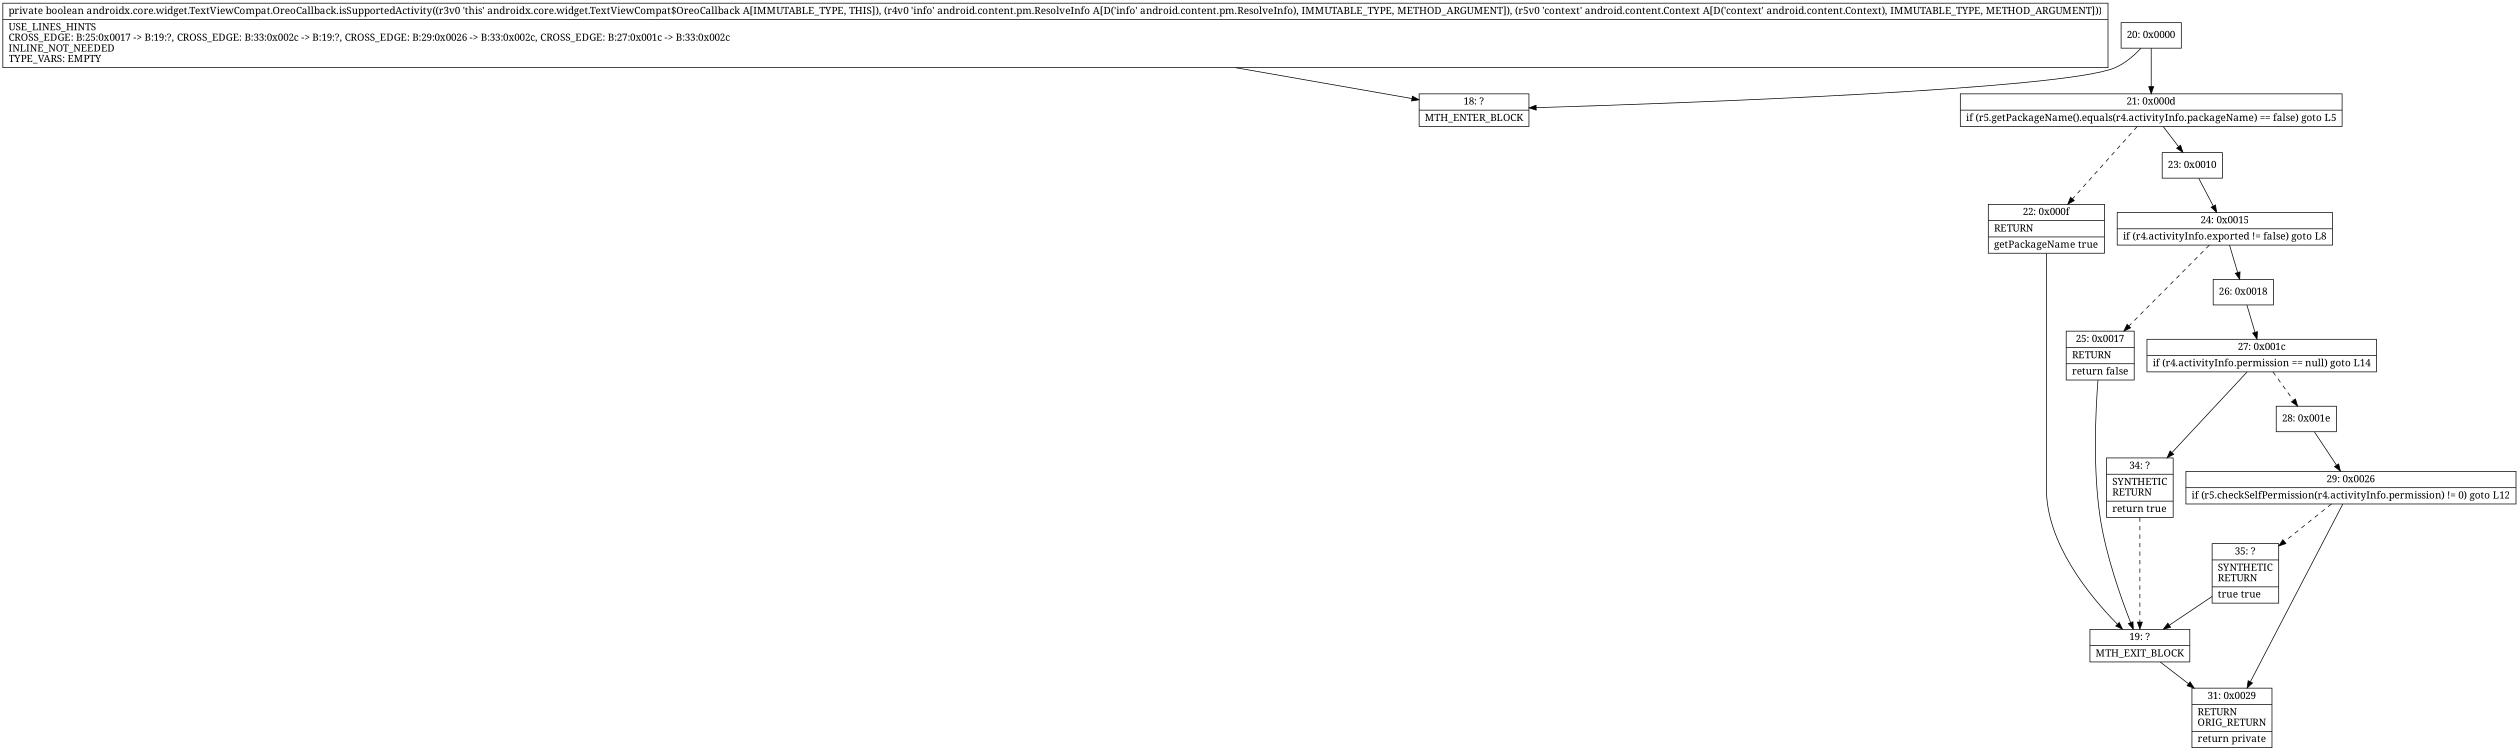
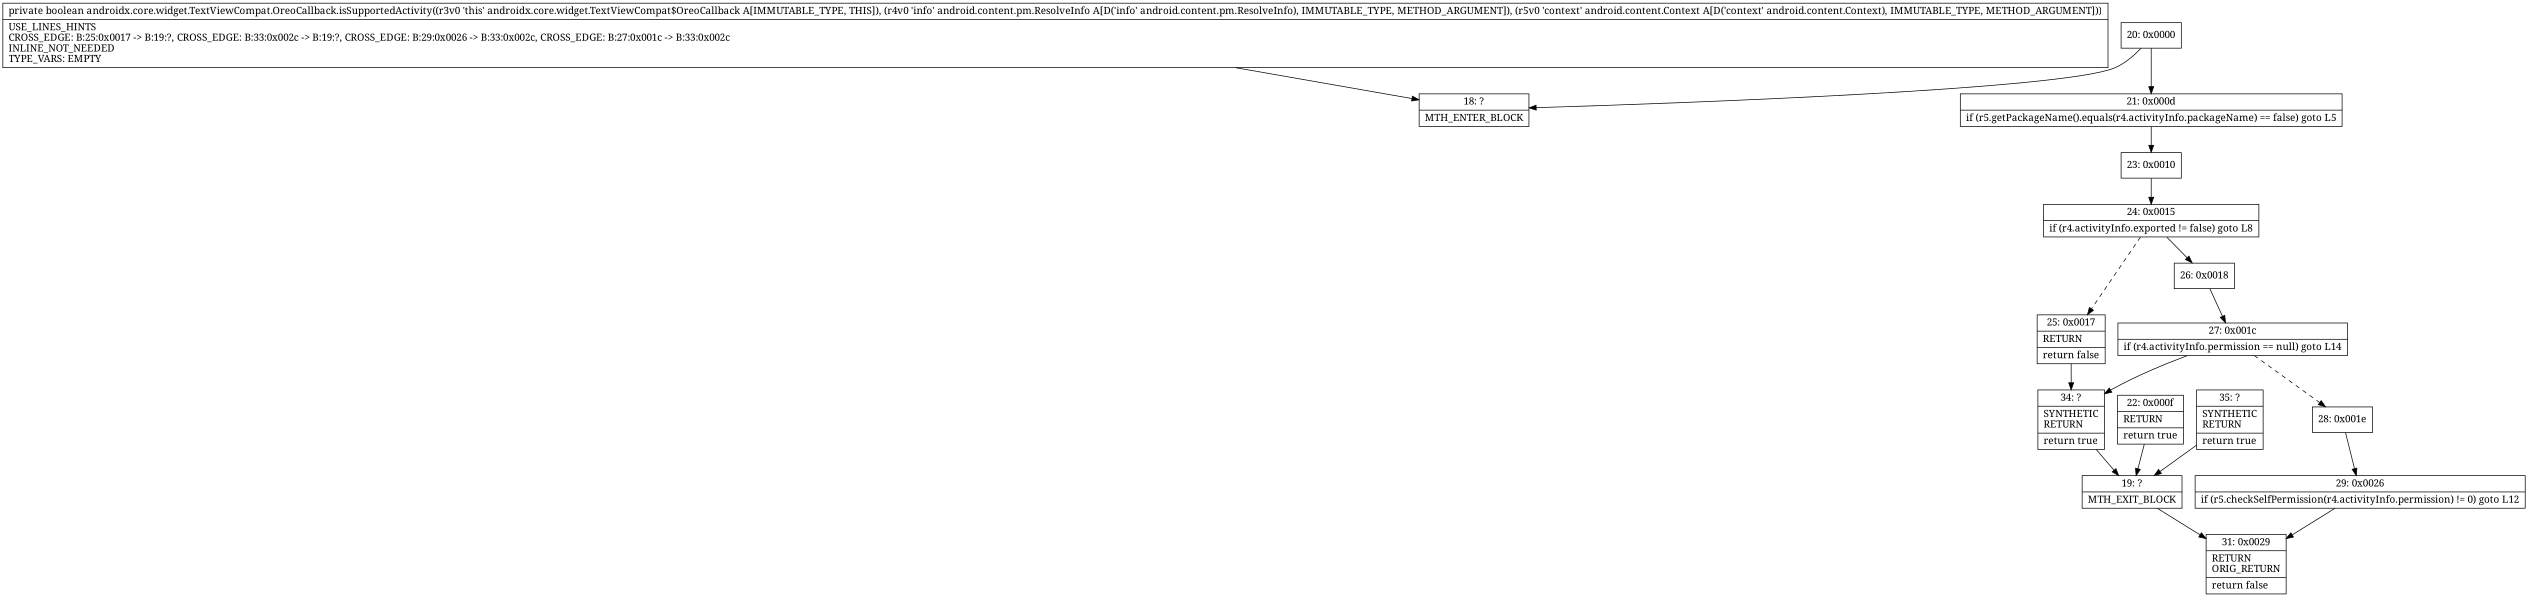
edge "21: 0x000d" -> "22: 0x000f": removed
node "22: 0x000f": text "getPackageName true" -> "return true"
edge "25: 0x0017" -> "19: ?": now "25: 0x0017" -> "34: ?"
edge "29: 0x0026" -> "35: ?": removed
edge "34: ?" -> "19: ?": style dashed -> solid
node "35: ?": text "true true" -> "return true"
node "31: 0x0029": text "return private" -> "return false"
